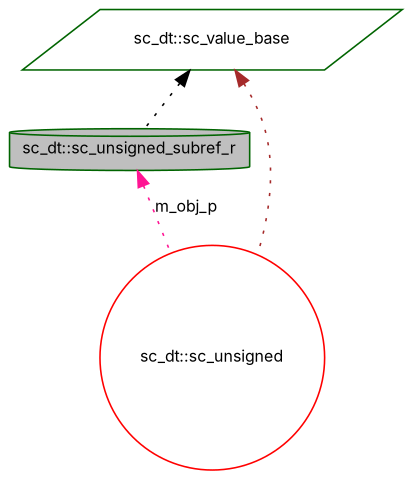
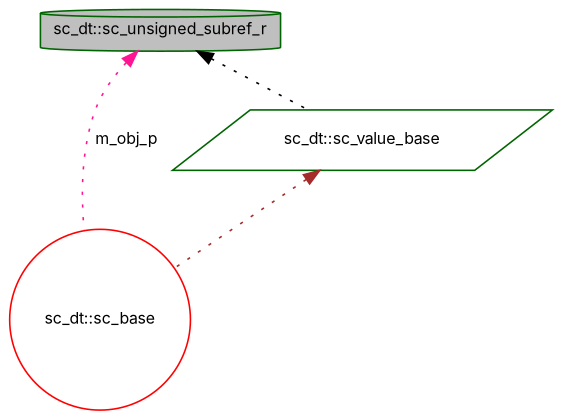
edge "sc_dt::sc_unsigned_subref_r" -> "sc_dt::sc_value_base": reversed
node "sc_dt::sc_unsigned": label "sc_dt::sc_unsigned" -> "sc_dt::sc_base"
